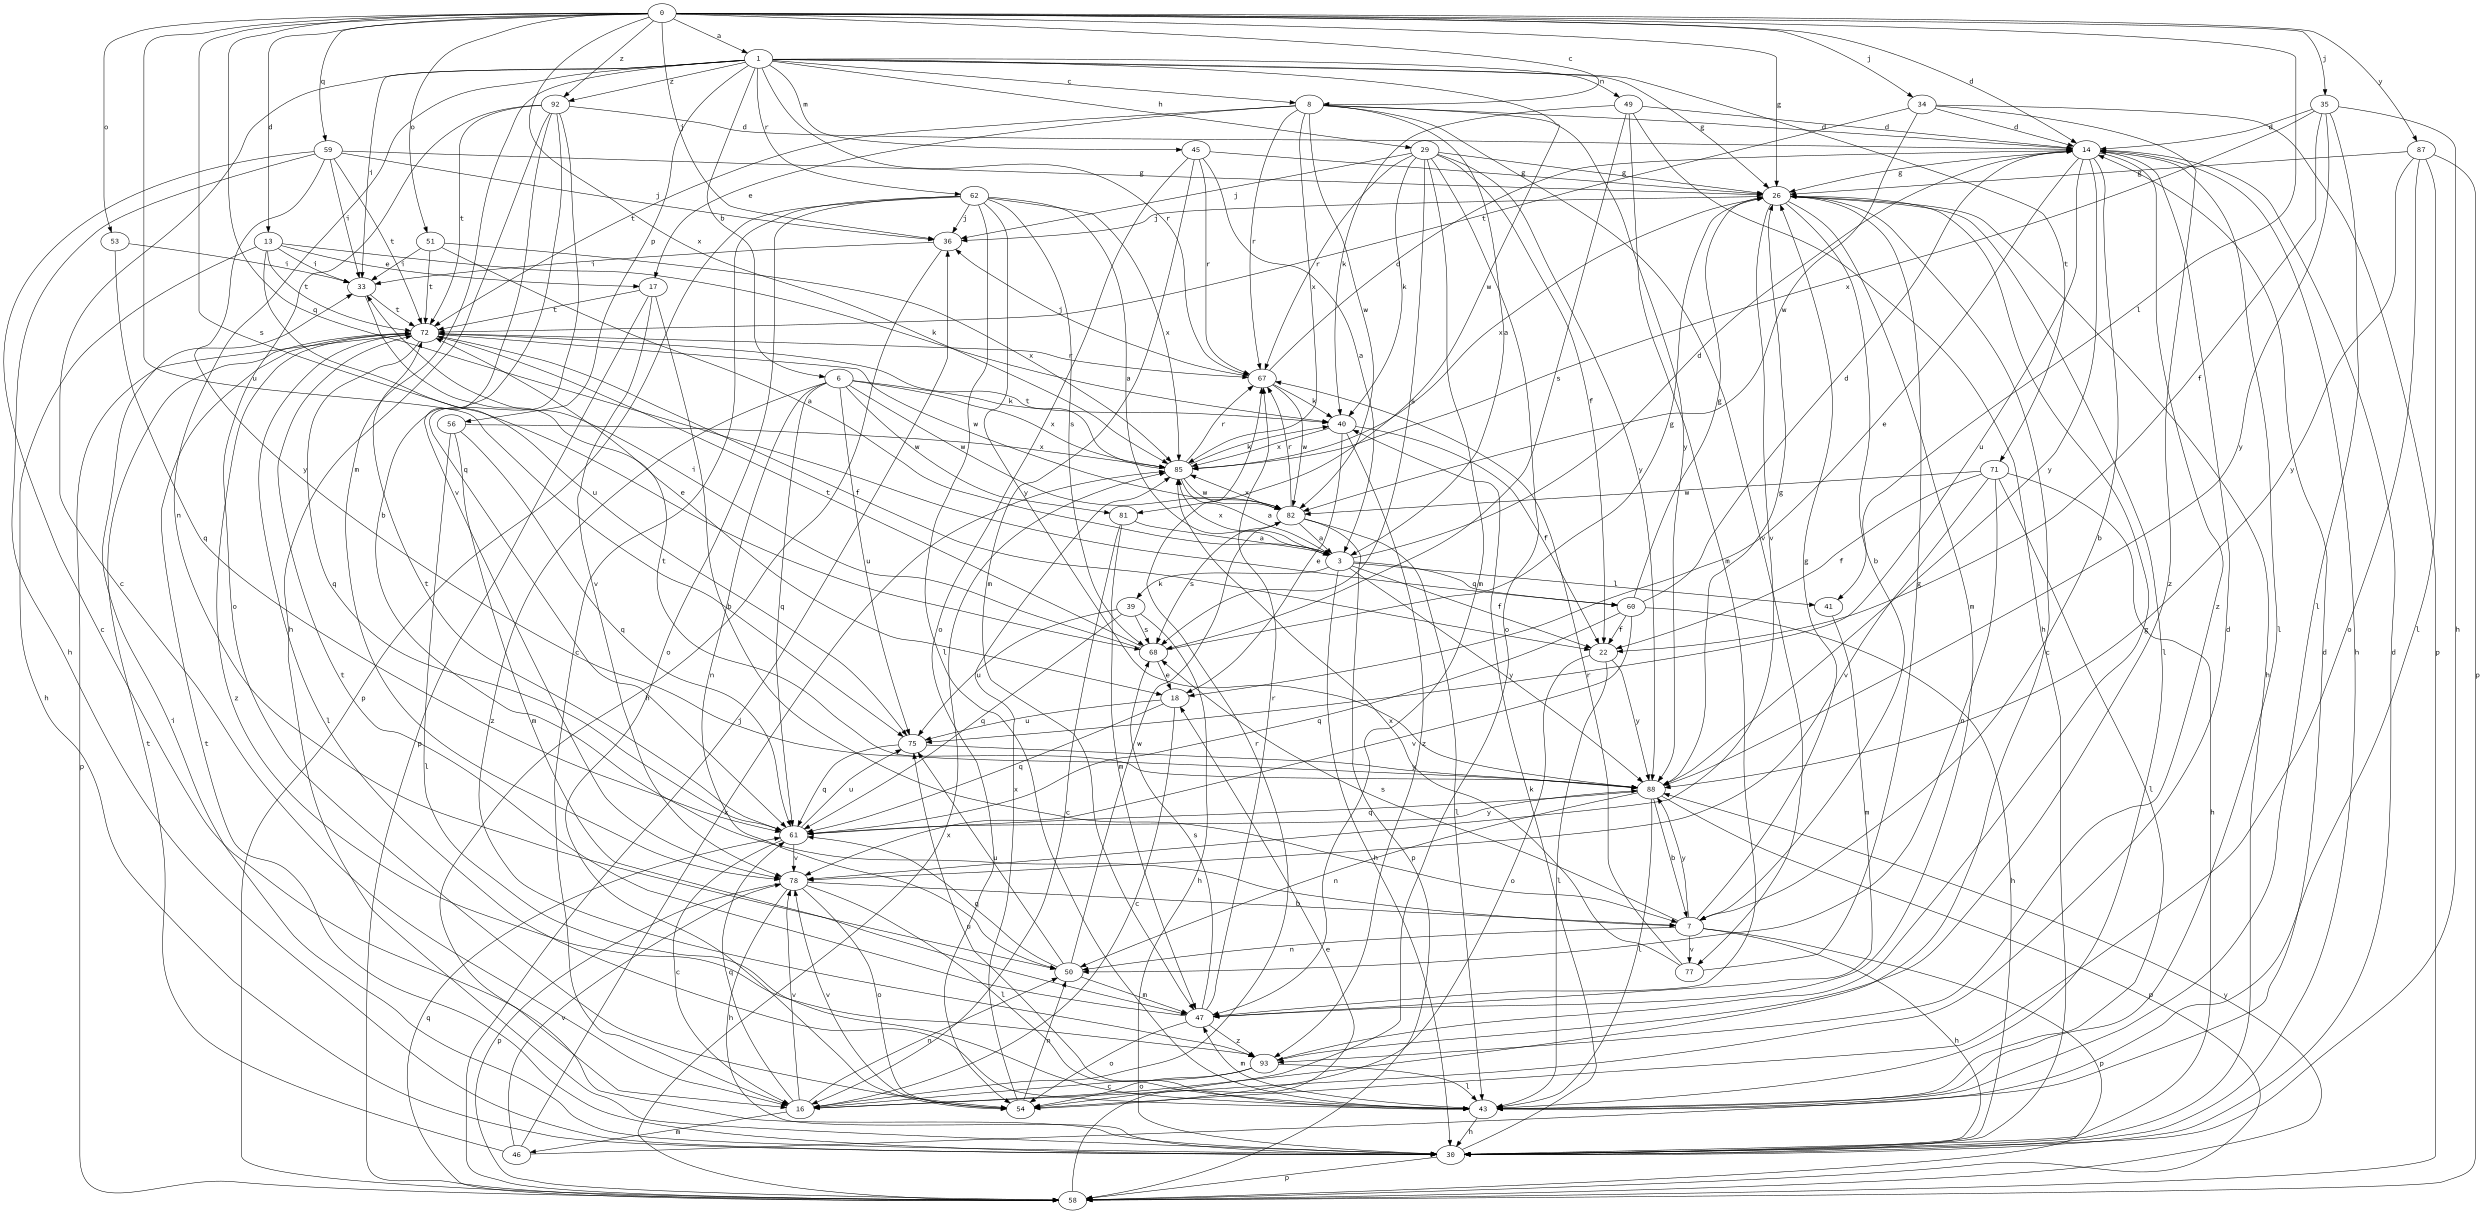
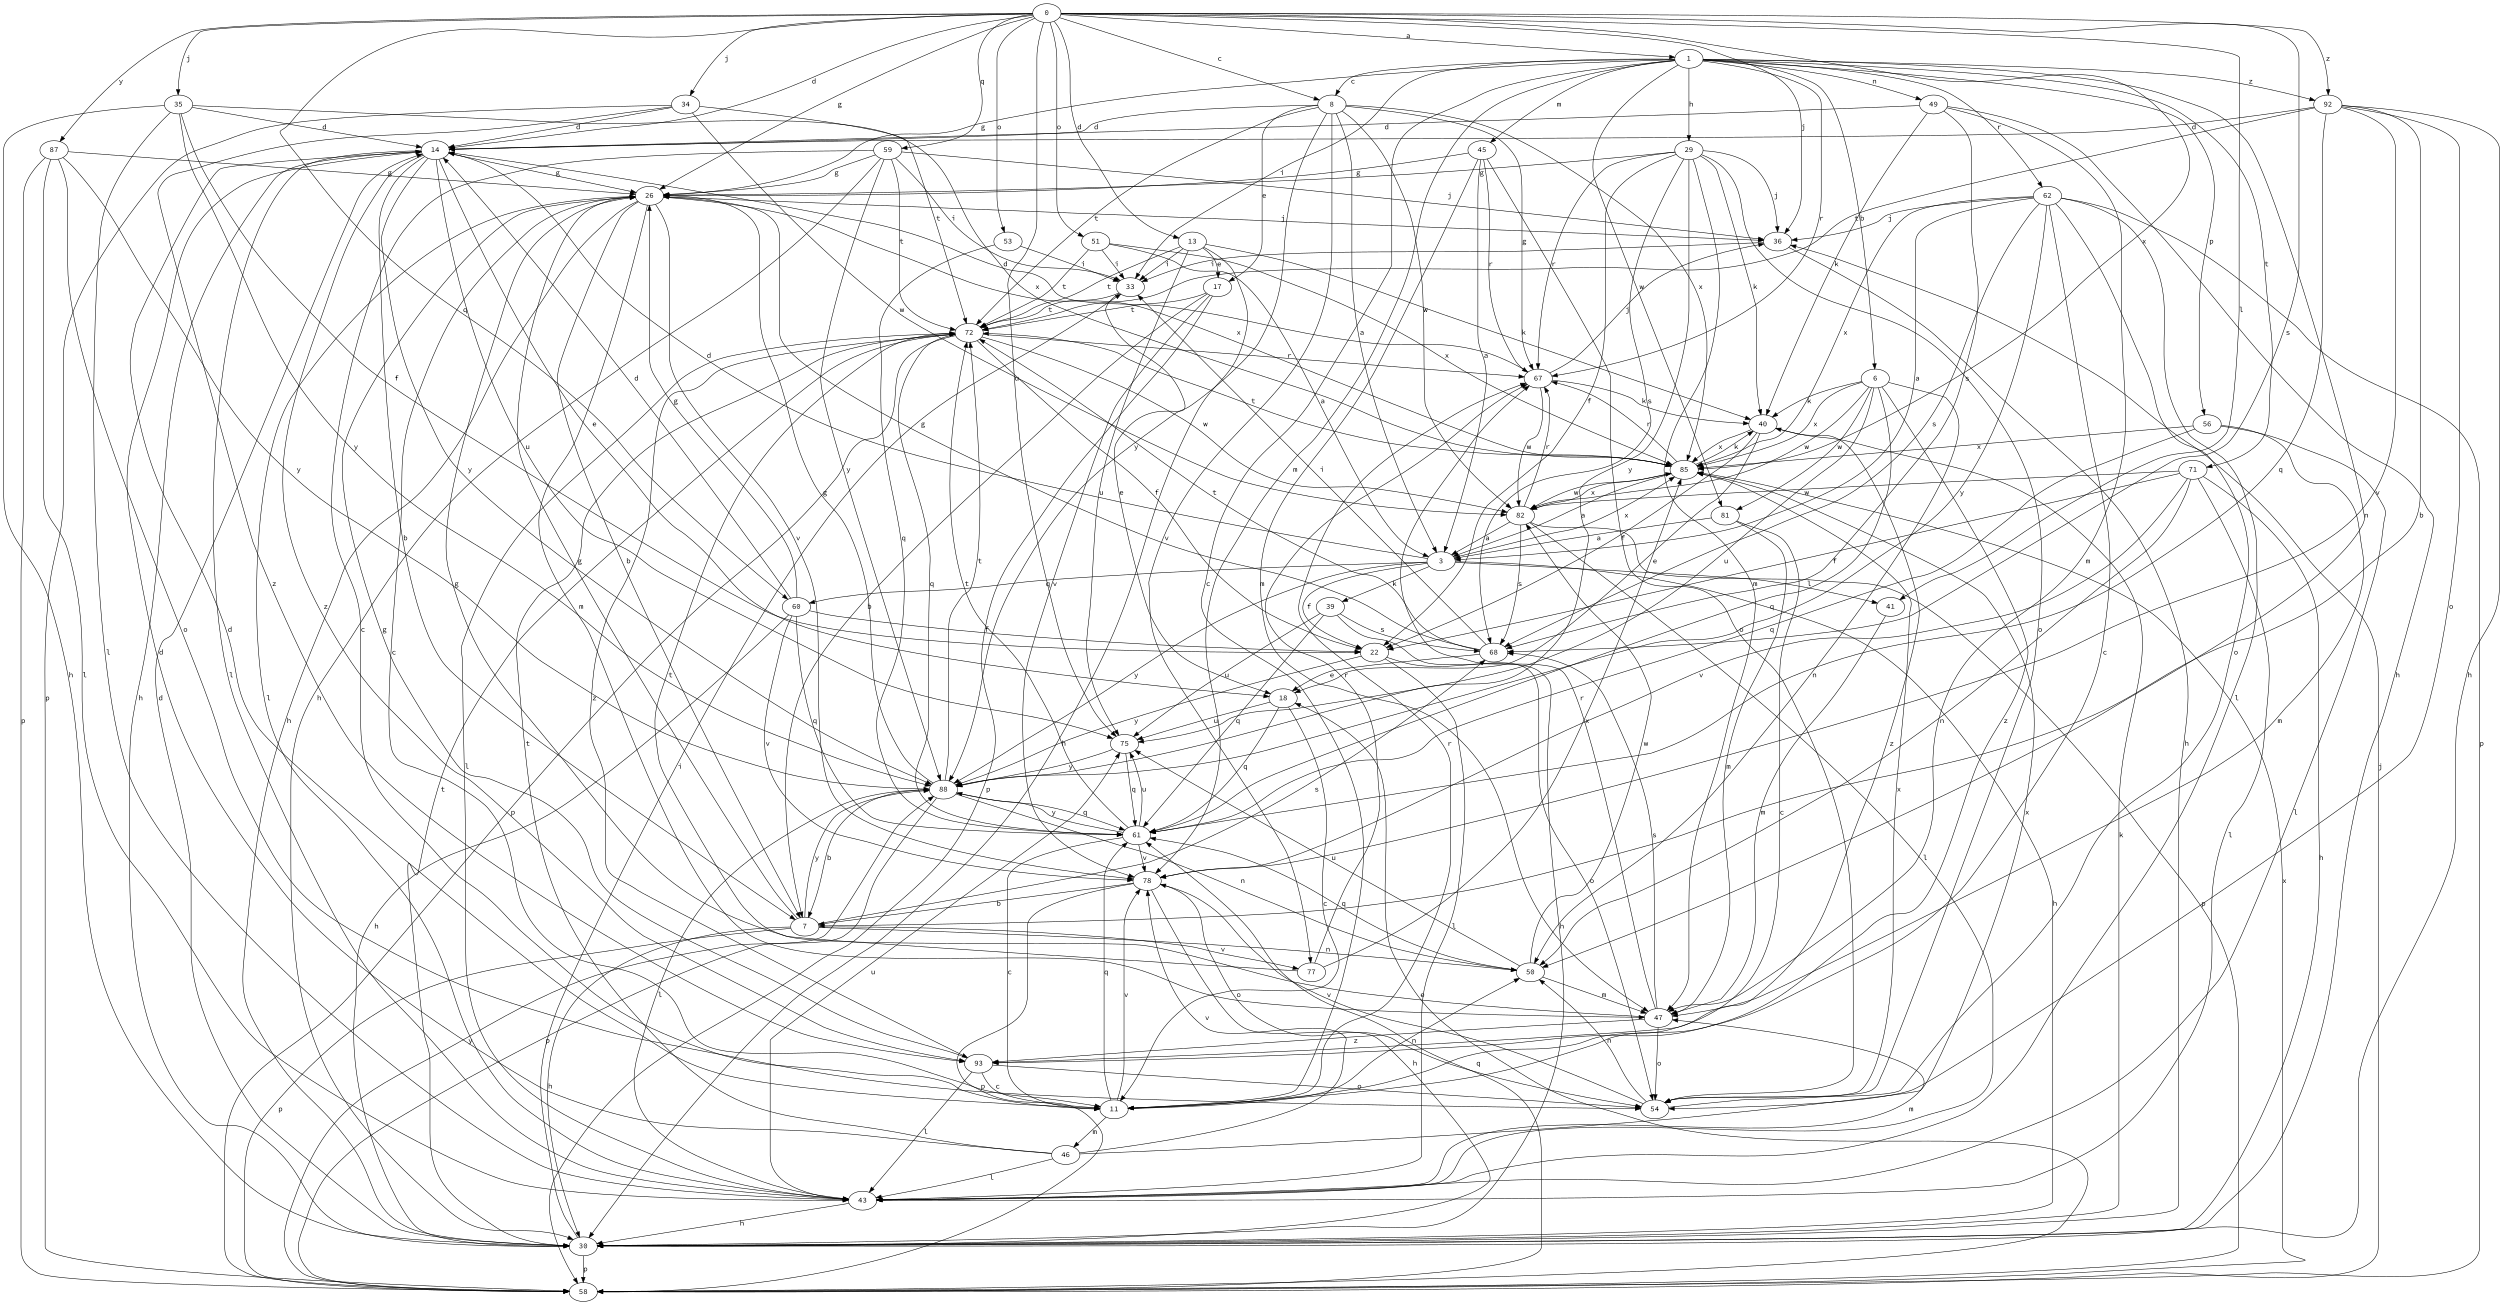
edge "8" -> "67": label "r" -> "g"
edge "78" -> "43": now "46" -> "43"
node "16": label "16" -> "11"
